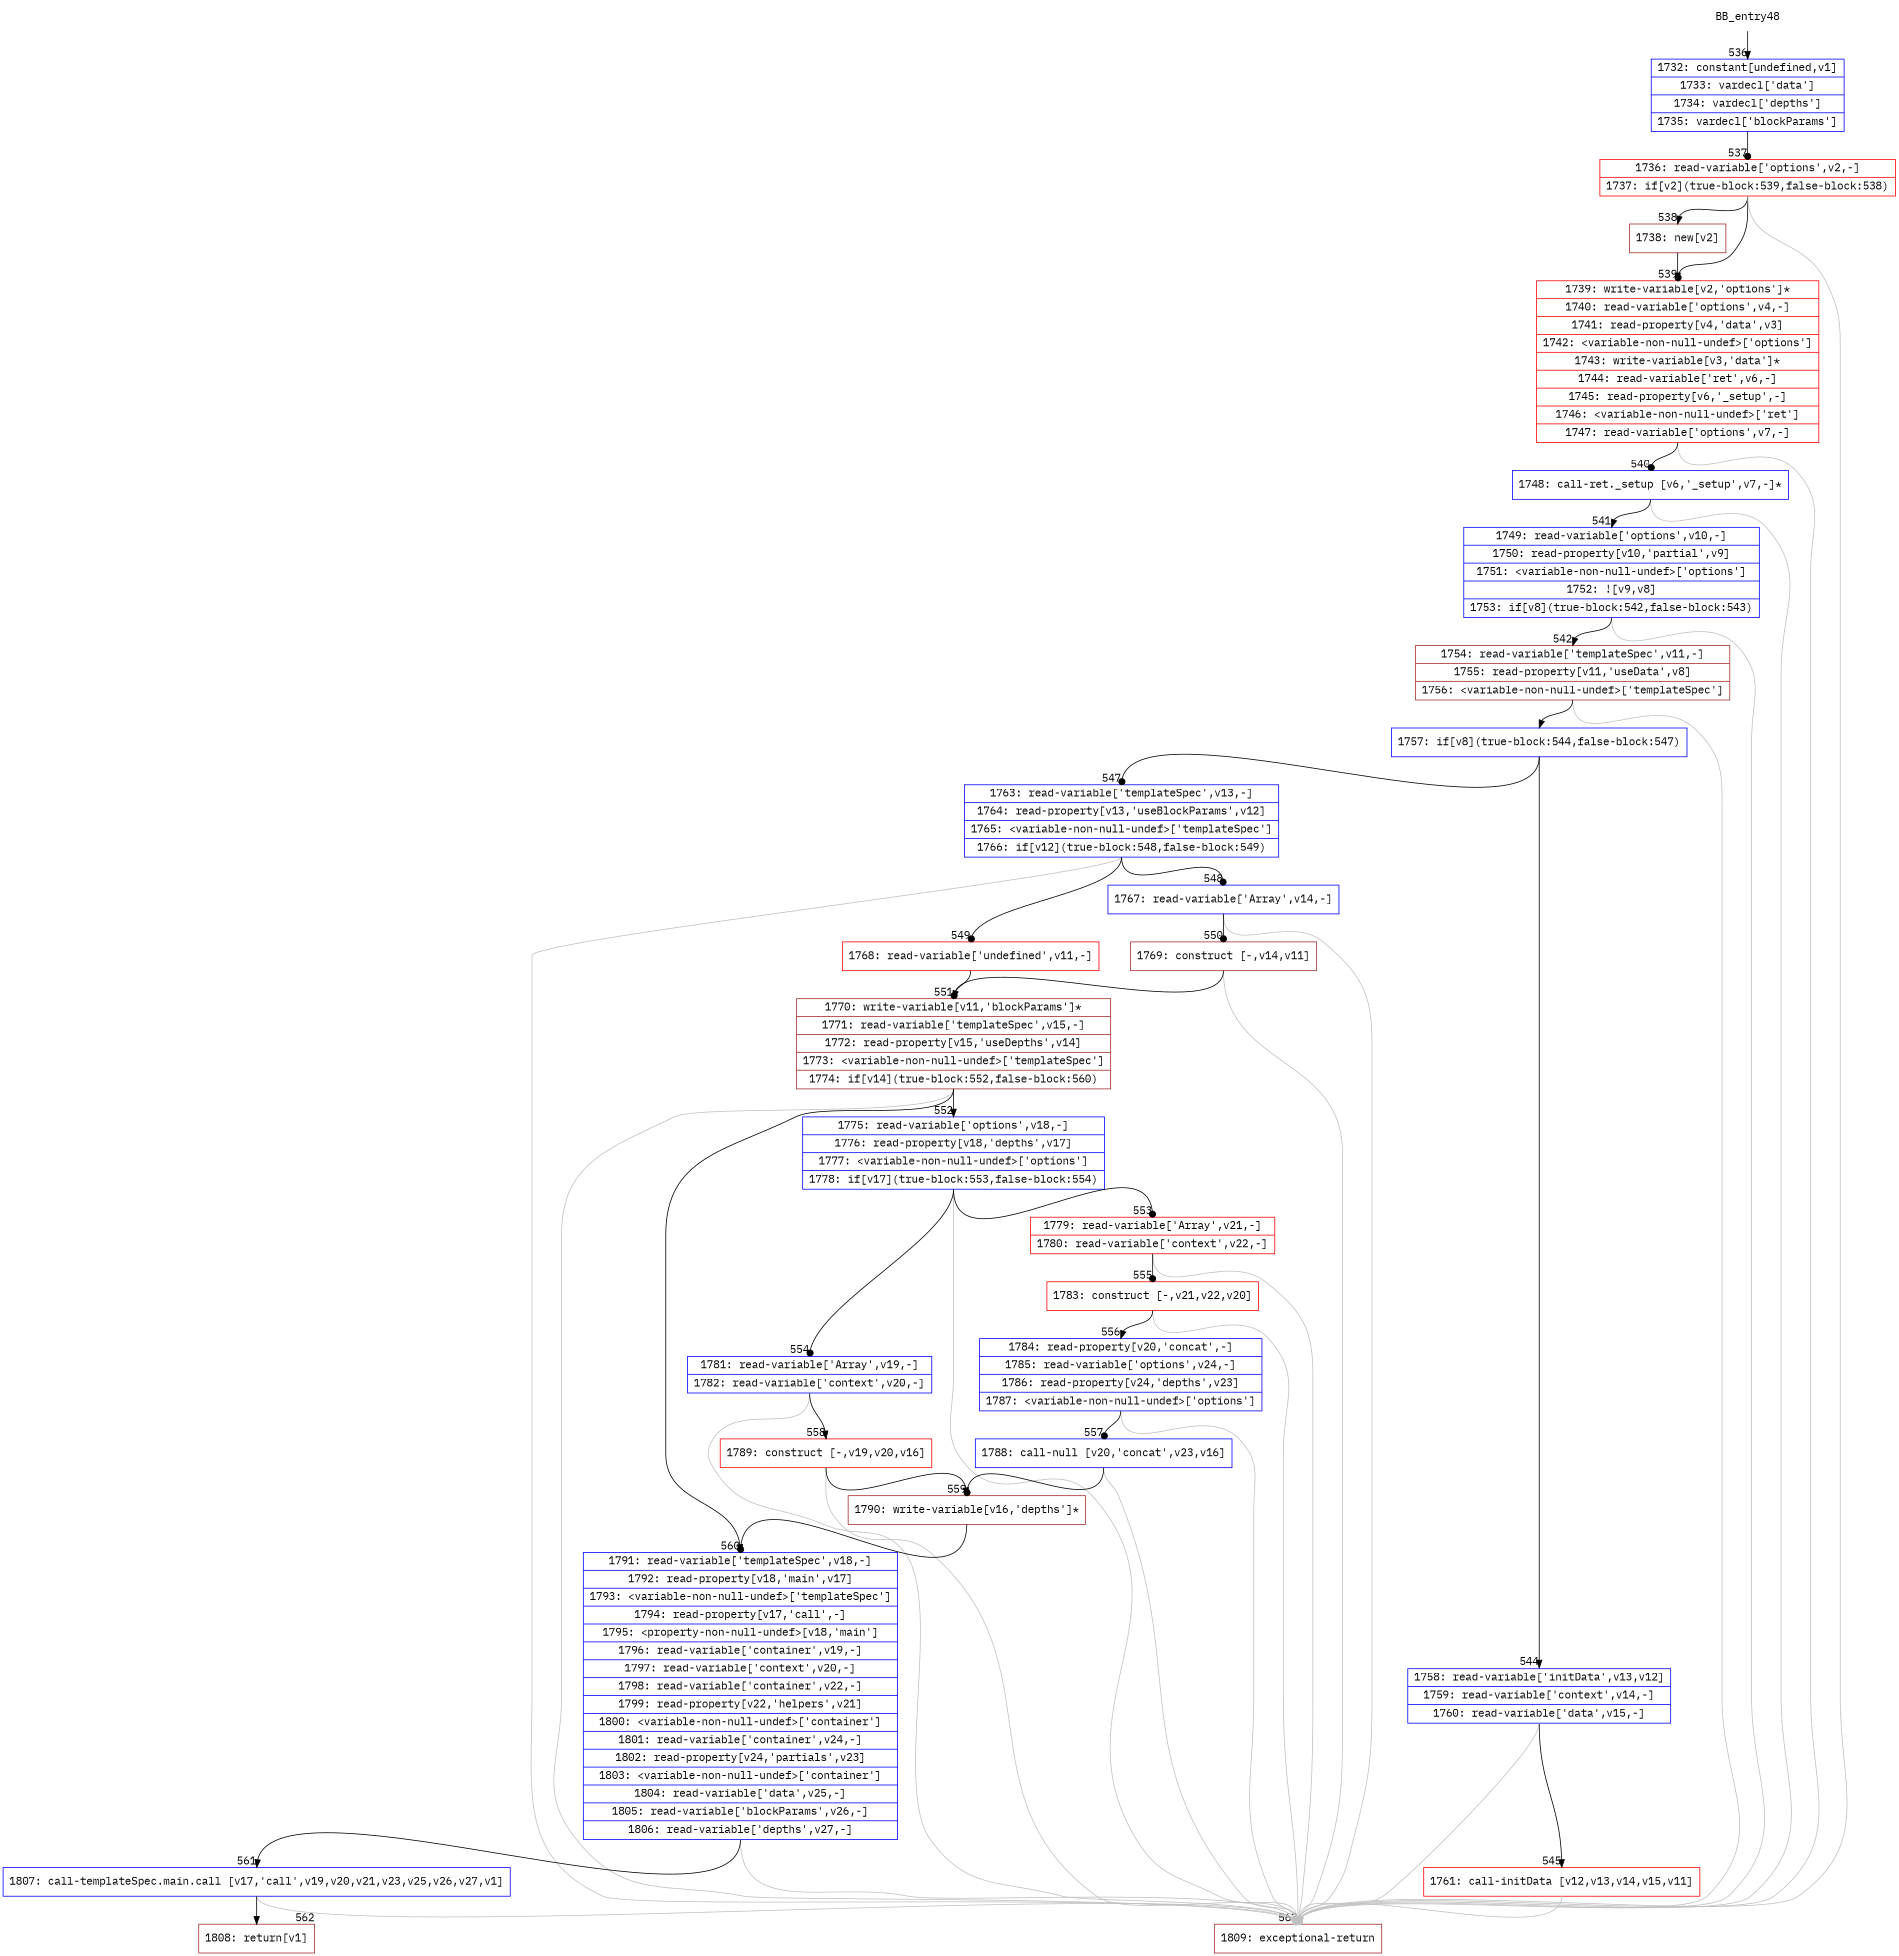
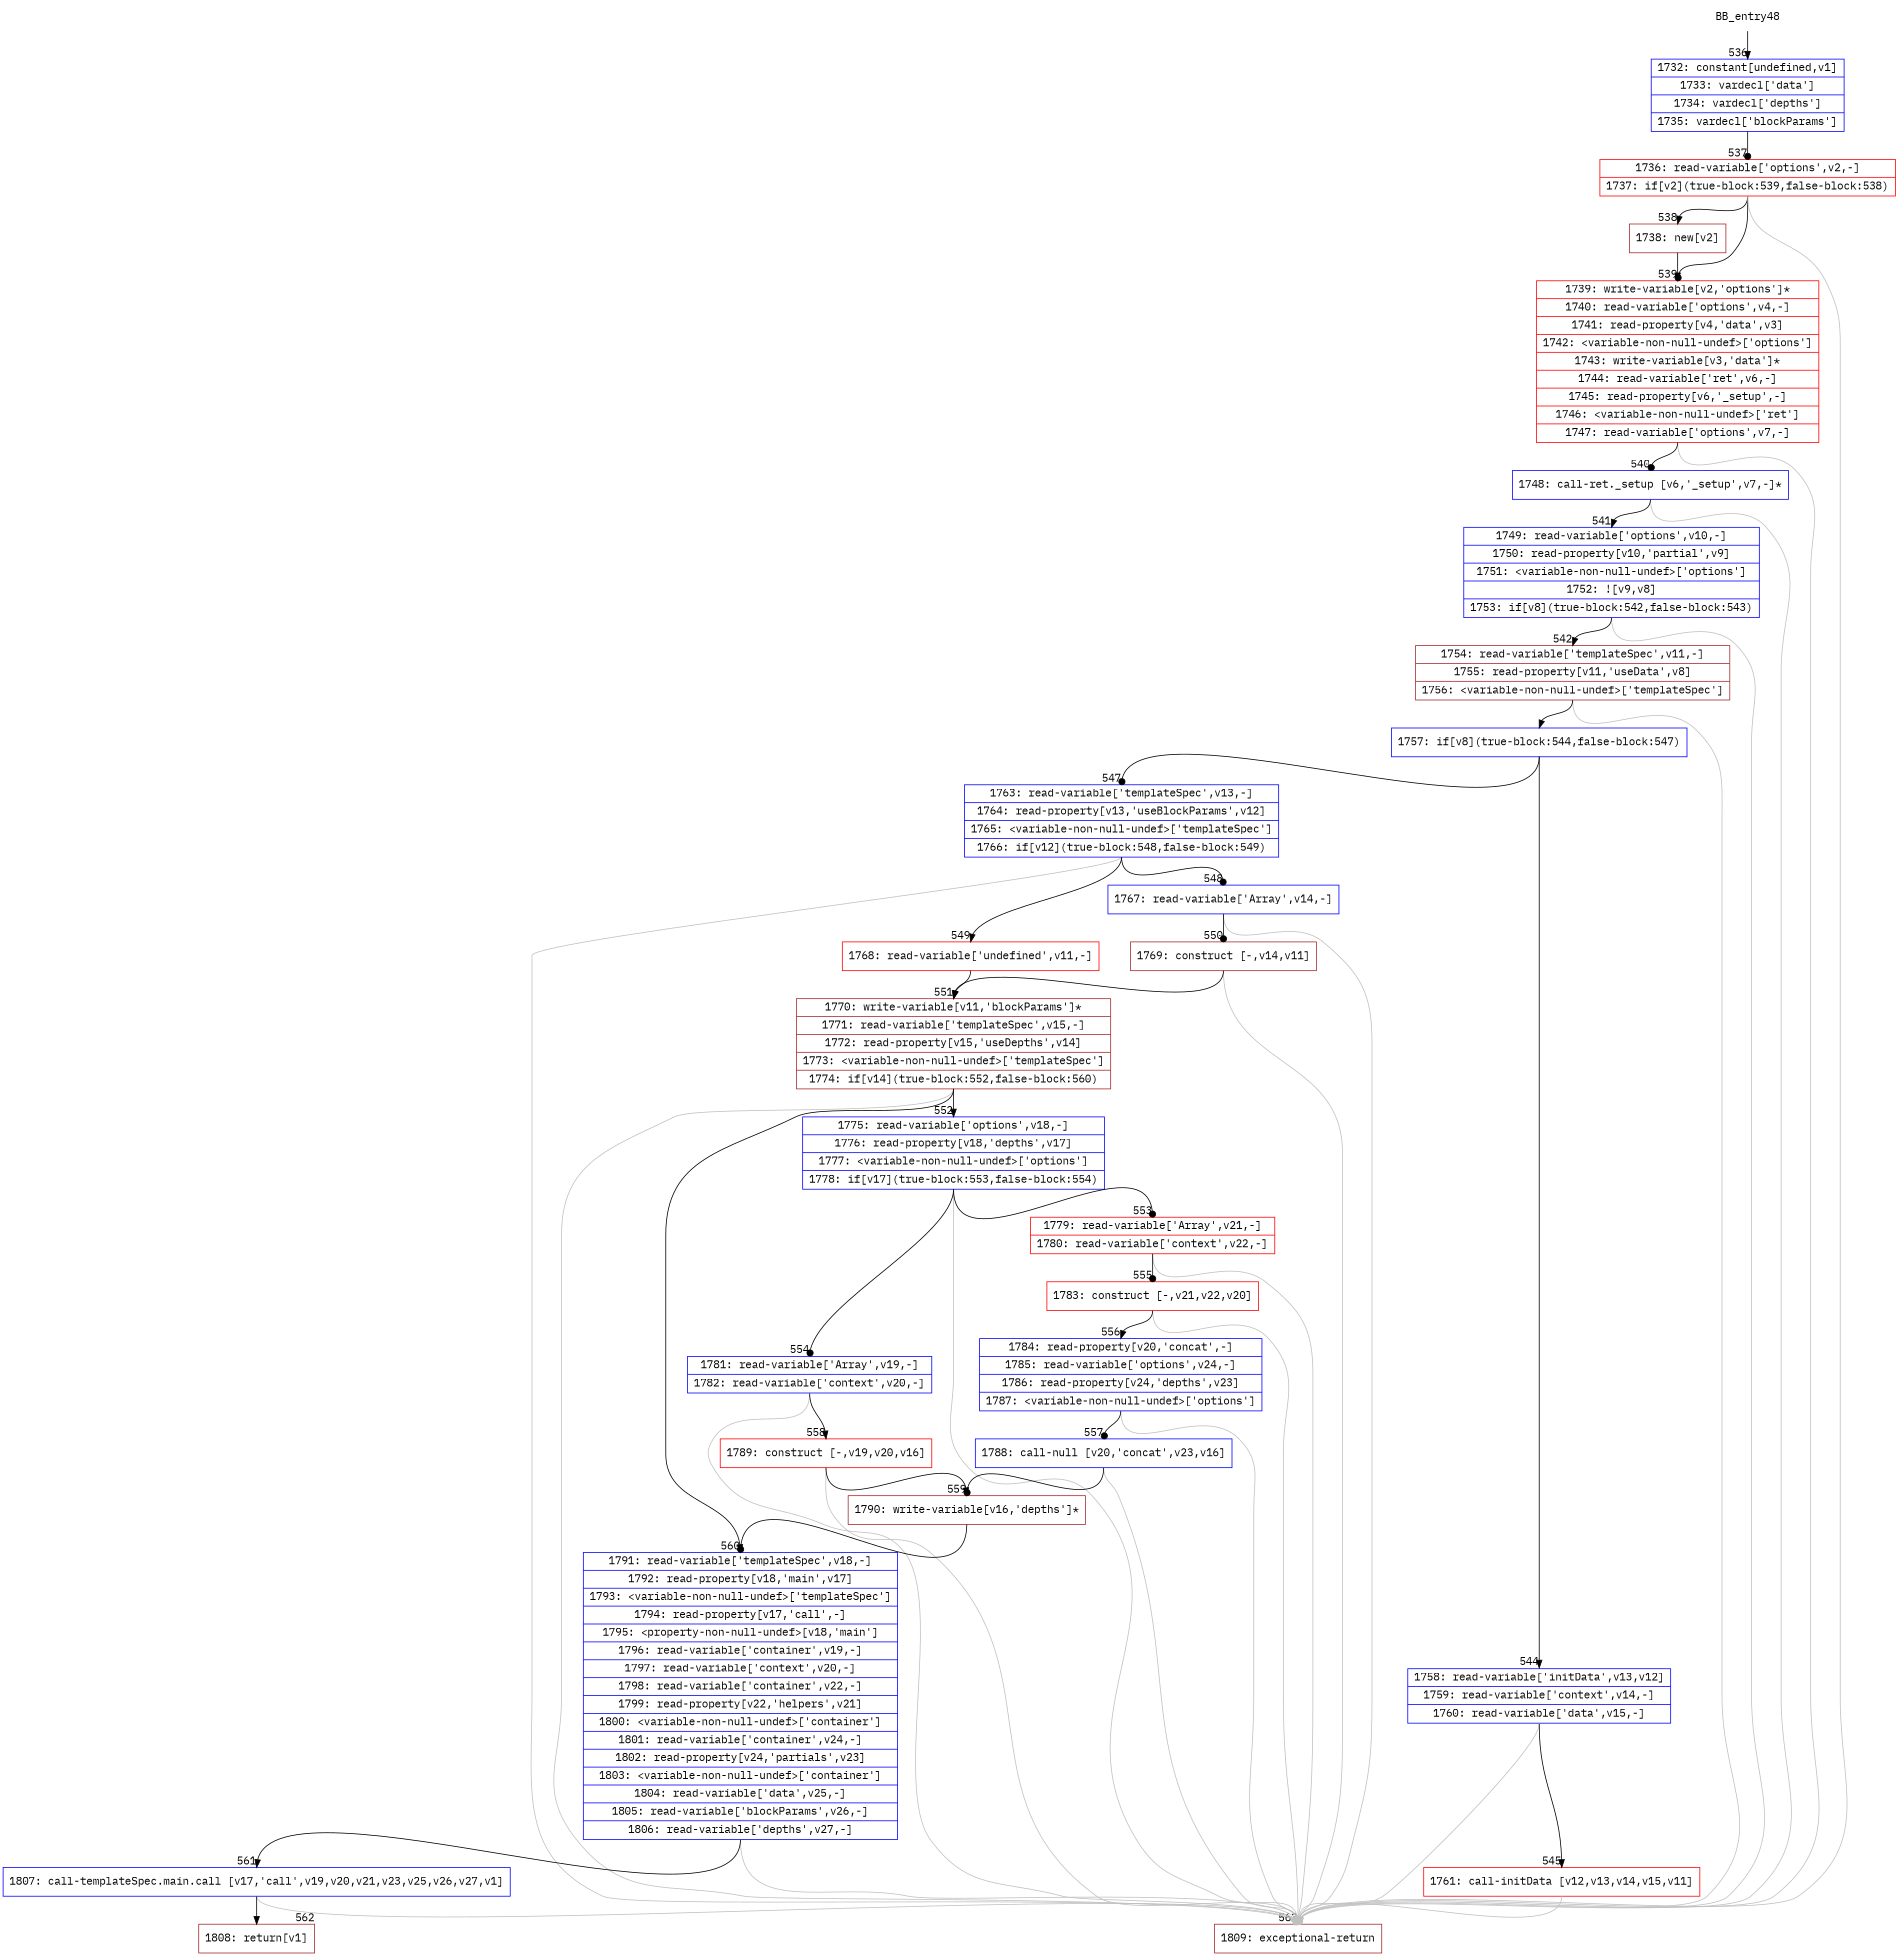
edge "1763: read-variable['templateSpec',v13,-]" -> "1768: read-variable['undefined',v11,-]": arrowhead dot -> normal
edge "1769: construct [-,v14,v11]" -> "1770: write-variable[v11,'blockParams']*": arrowhead dot -> normal
